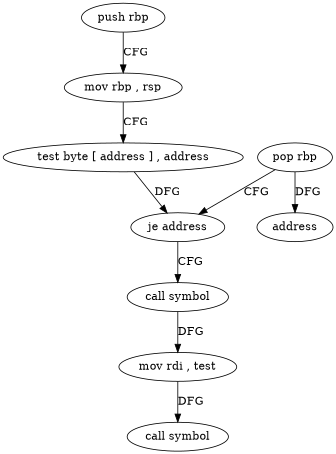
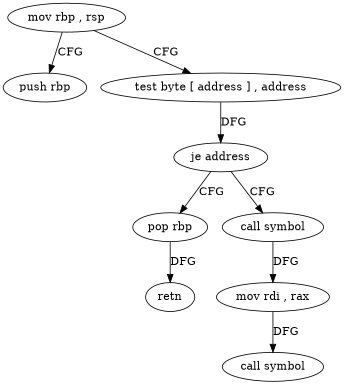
edge "push rbp" -> "mov rbp , rsp": reversed
edge "pop rbp" -> "je address": reversed
node "address": label "address" -> "retn"
node "mov rdi , test": label "mov rdi , test" -> "mov rdi , rax"
